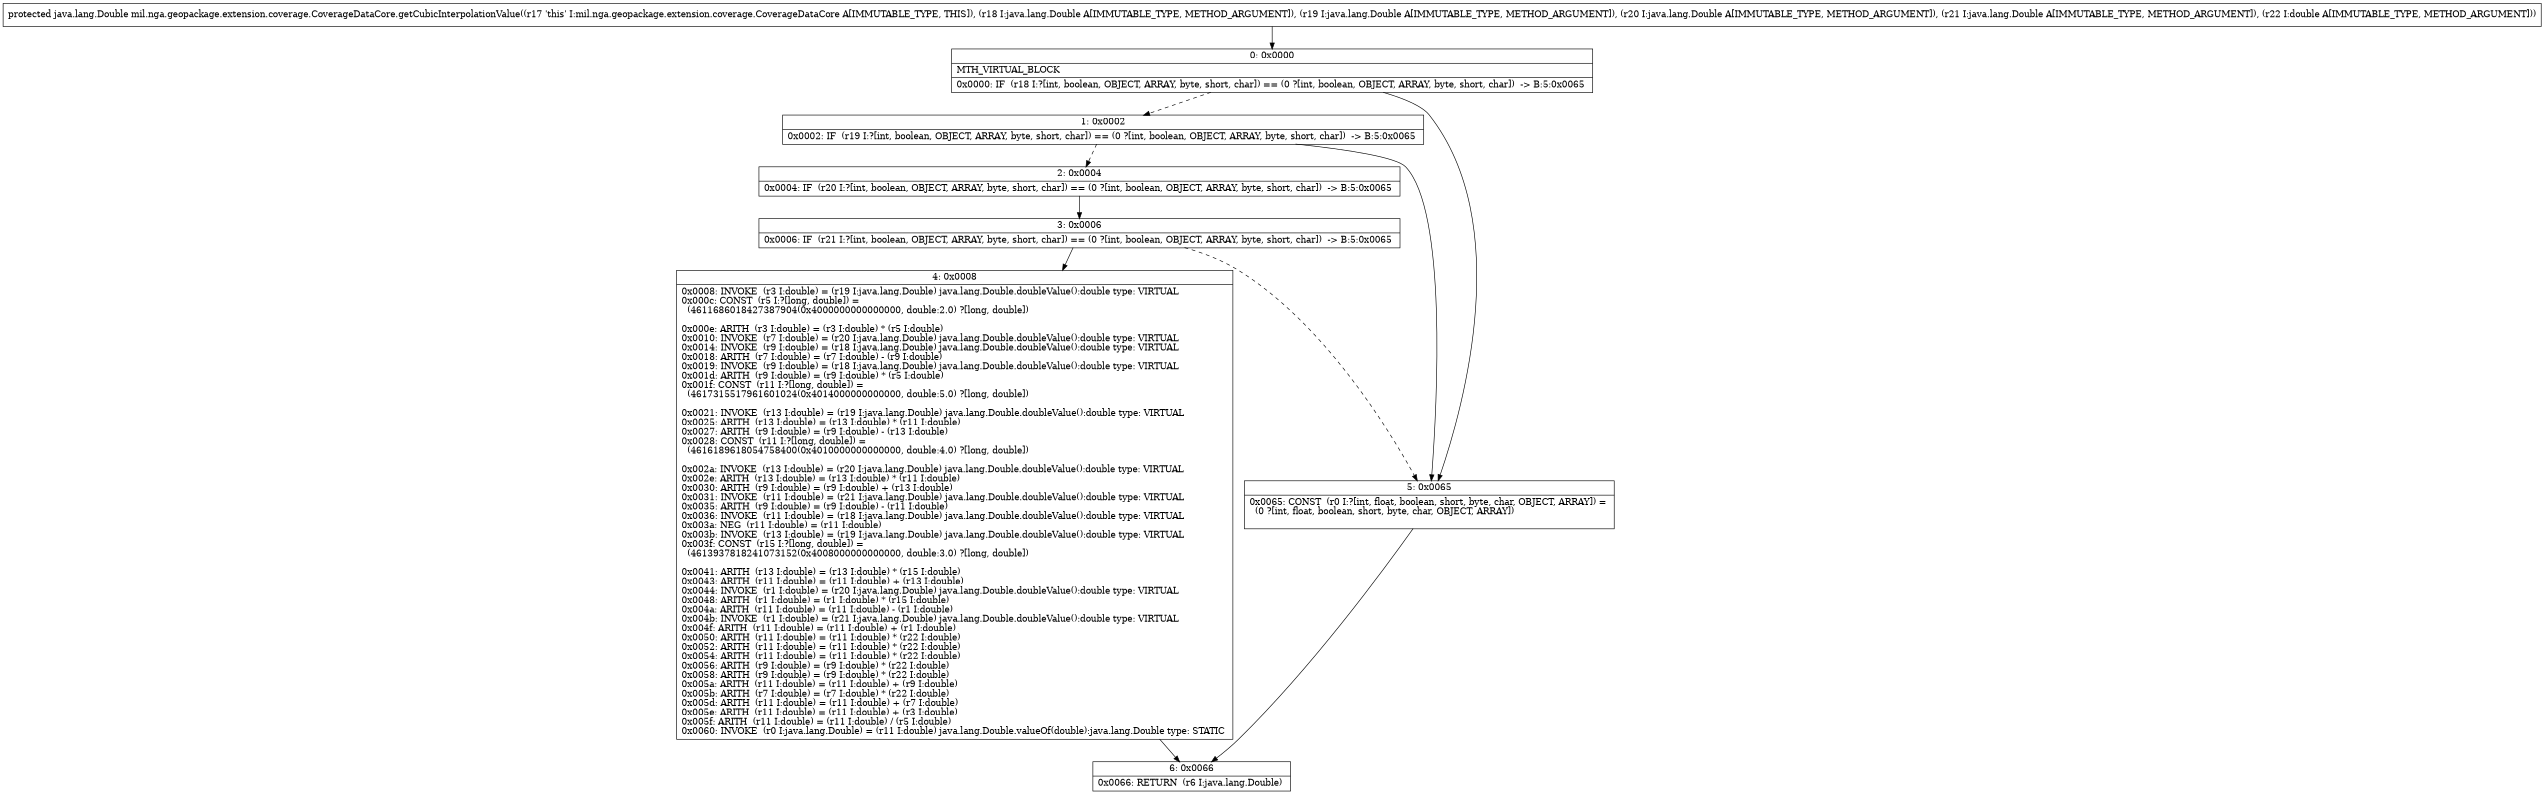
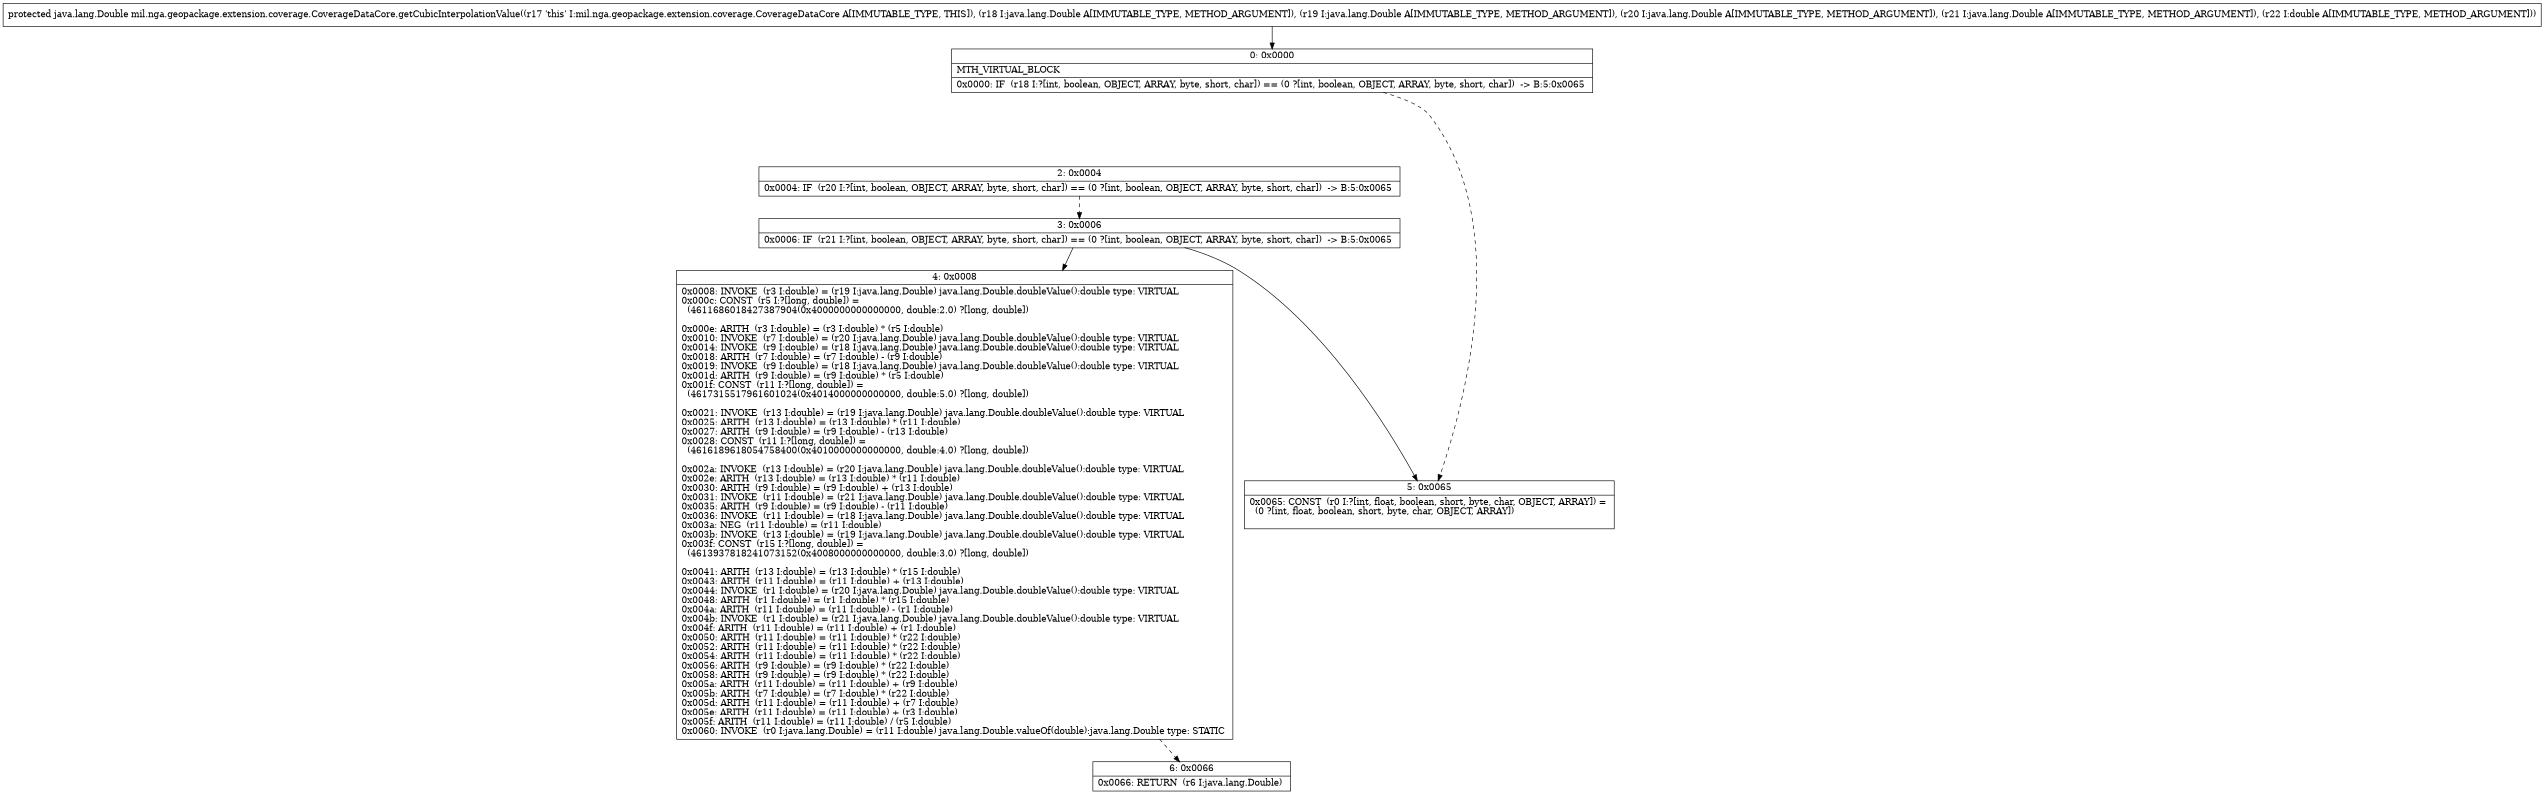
node "1: 0x0002": removed
edge "2: 0x0004" -> "3: 0x0006": style solid -> dashed
edge "0: 0x0000" -> "5: 0x0065": style solid -> dashed
edge "3: 0x0006" -> "5: 0x0065": style dashed -> solid
edge "5: 0x0065" -> "6: 0x0066": removed
edge "4: 0x0008" -> "6: 0x0066": style solid -> dashed
